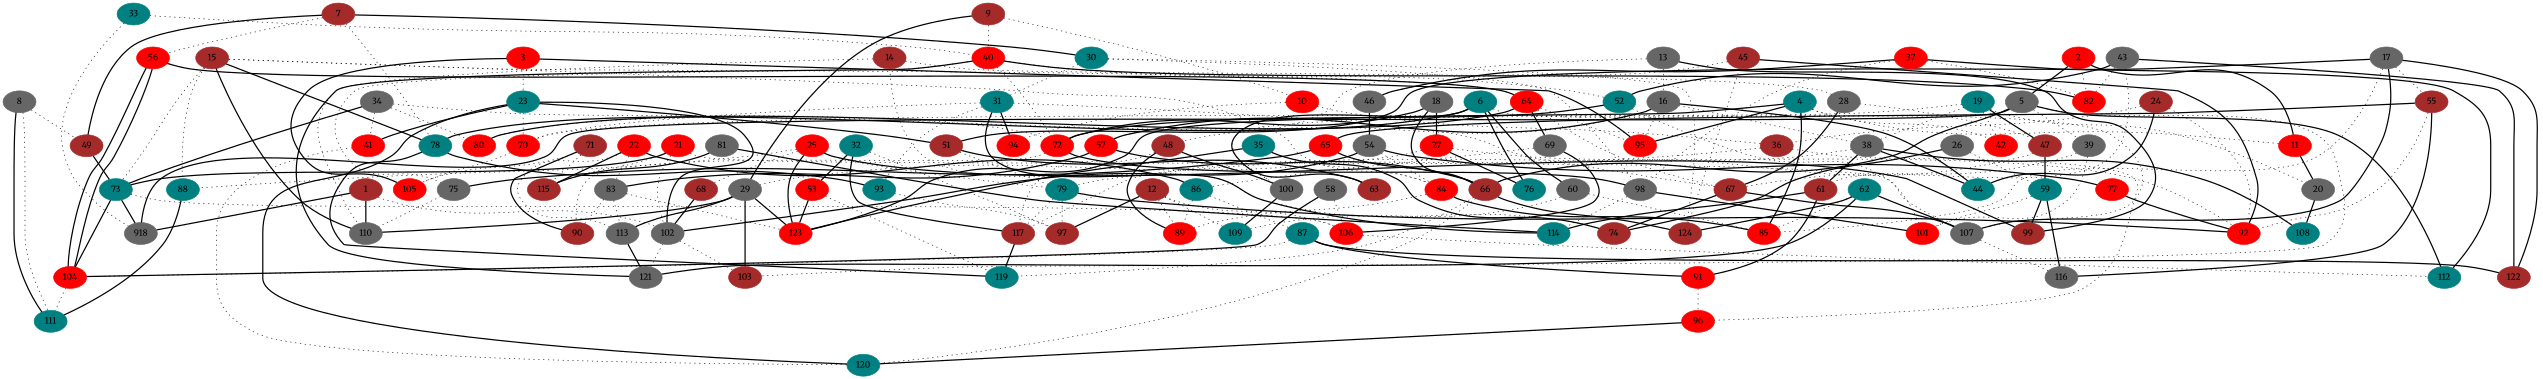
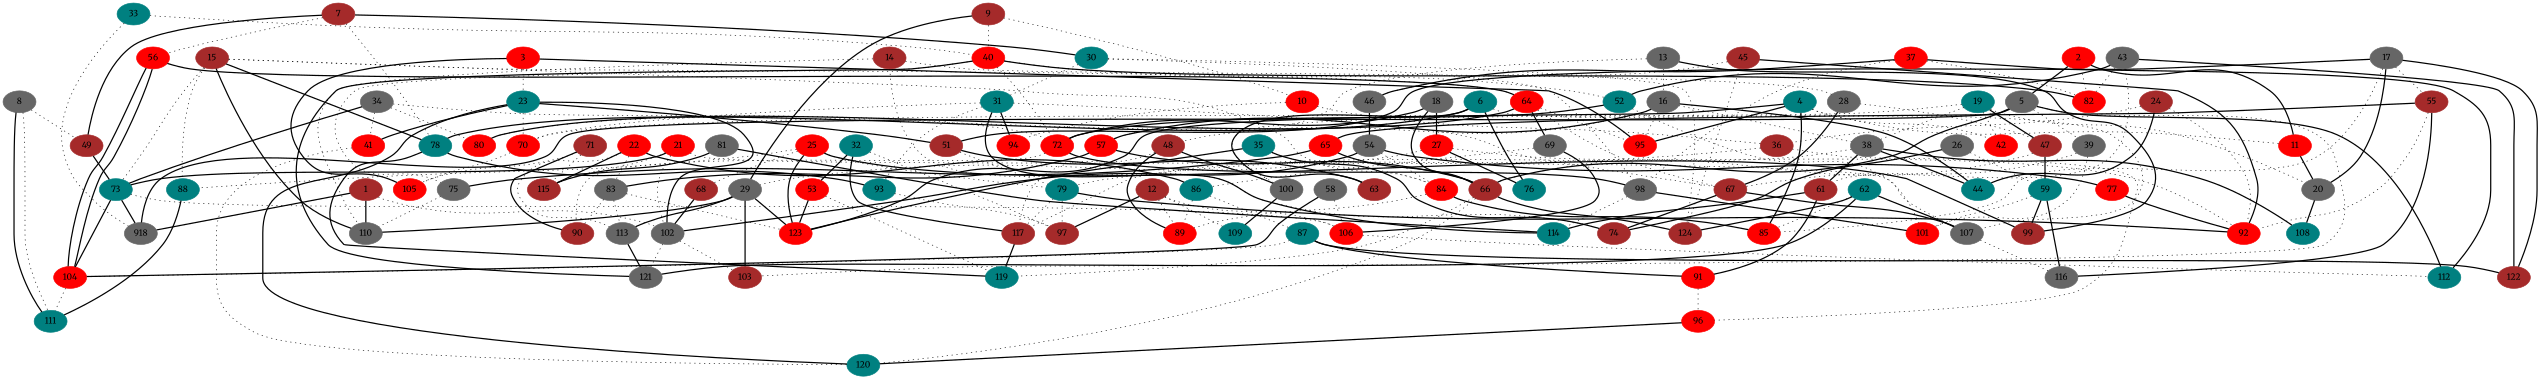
node "60": removed
edge "17" -- "107": now "17" -- "20"
